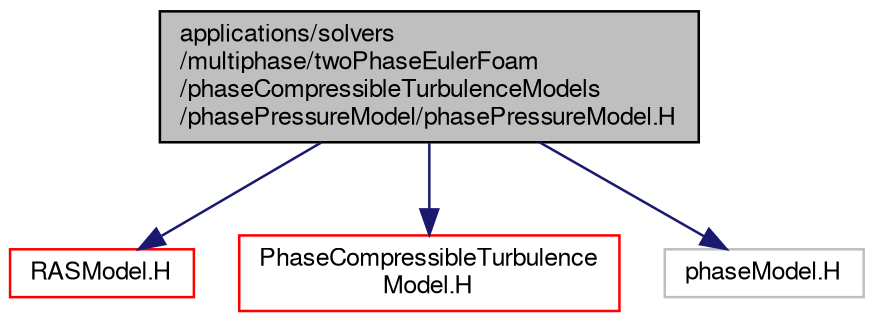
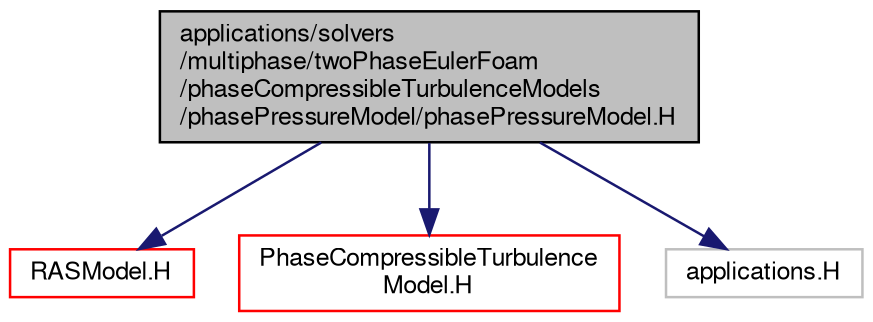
node "phaseModel.H": label "phaseModel.H" -> "applications.H"
